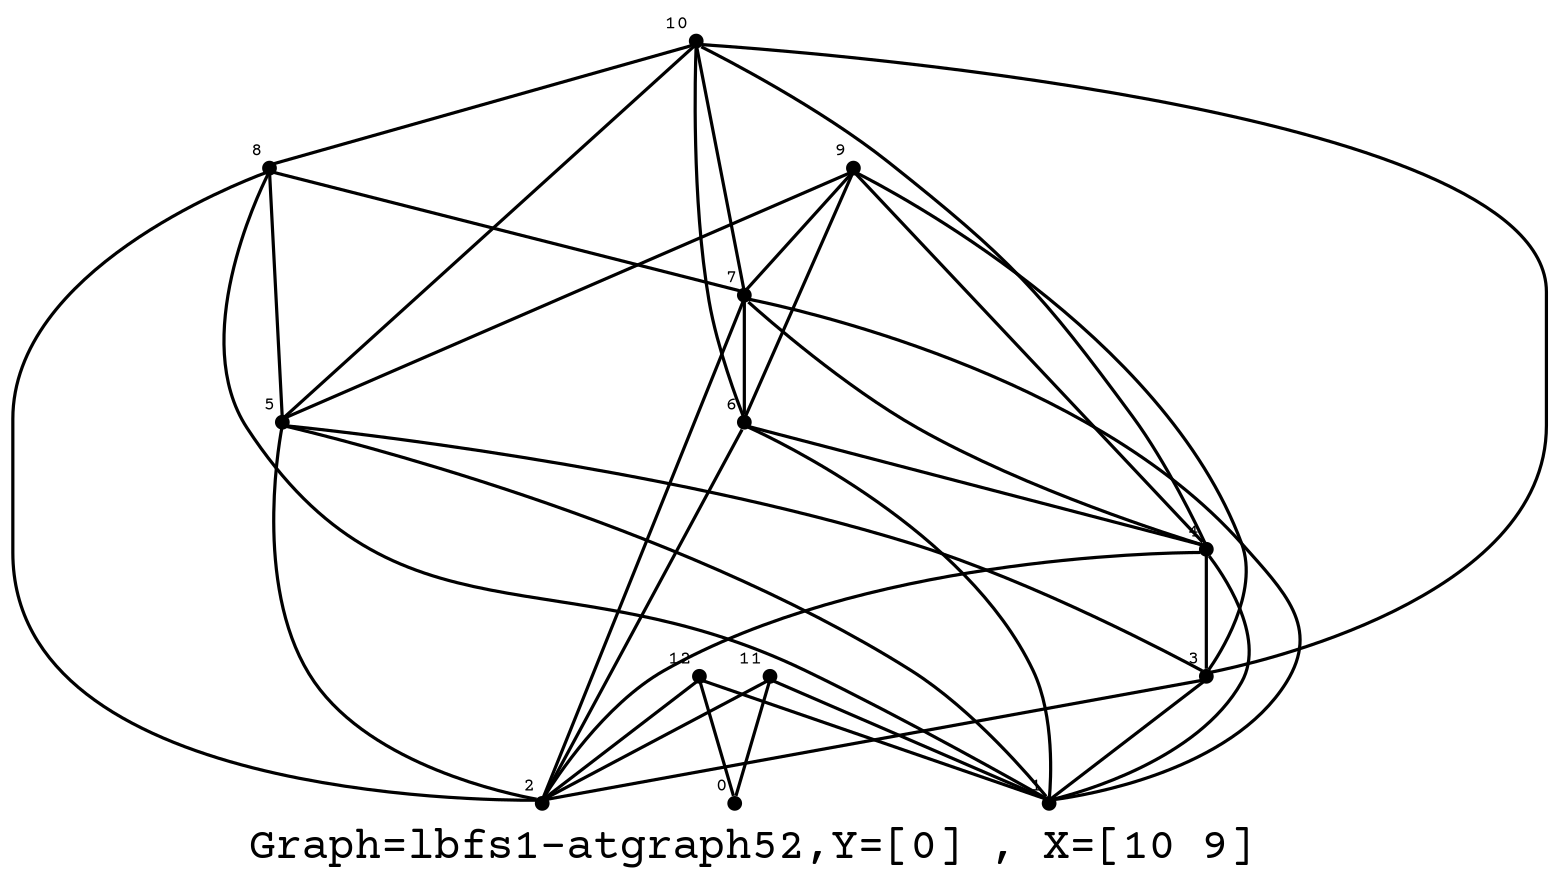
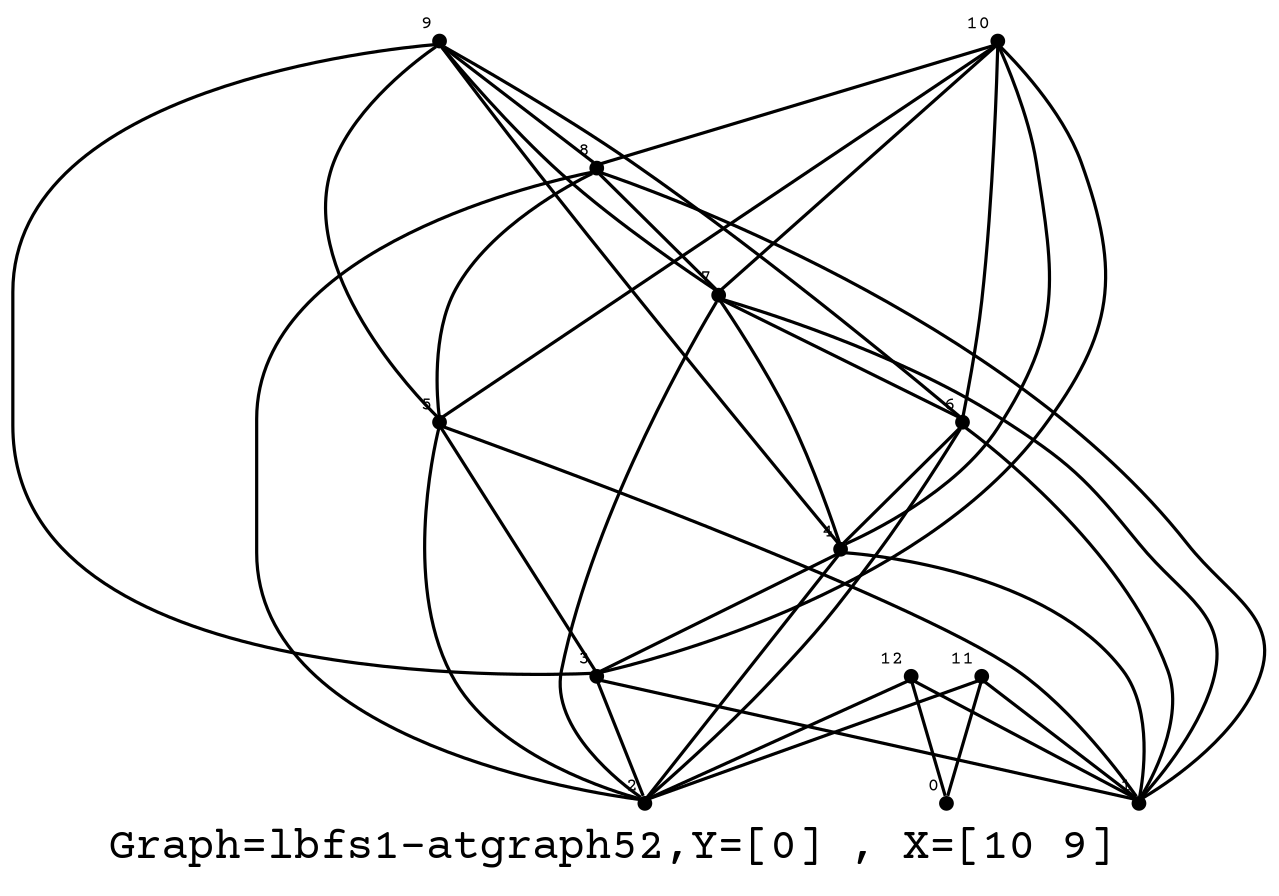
edge "9" -- "8": added
